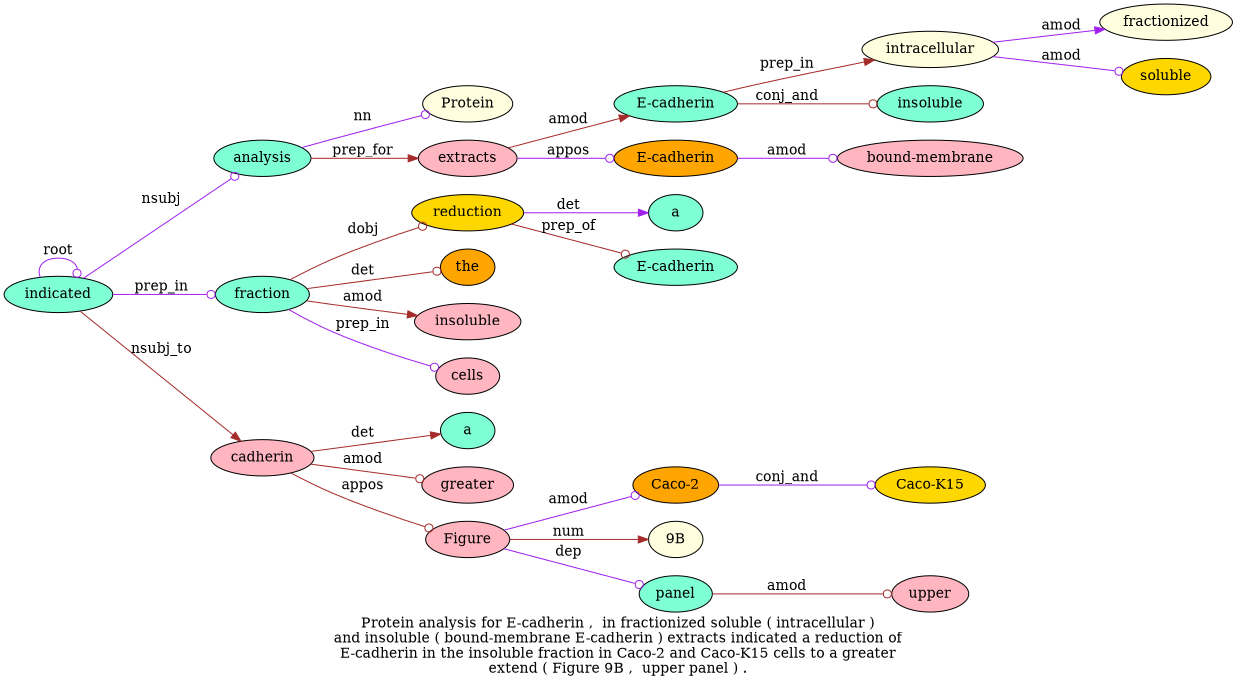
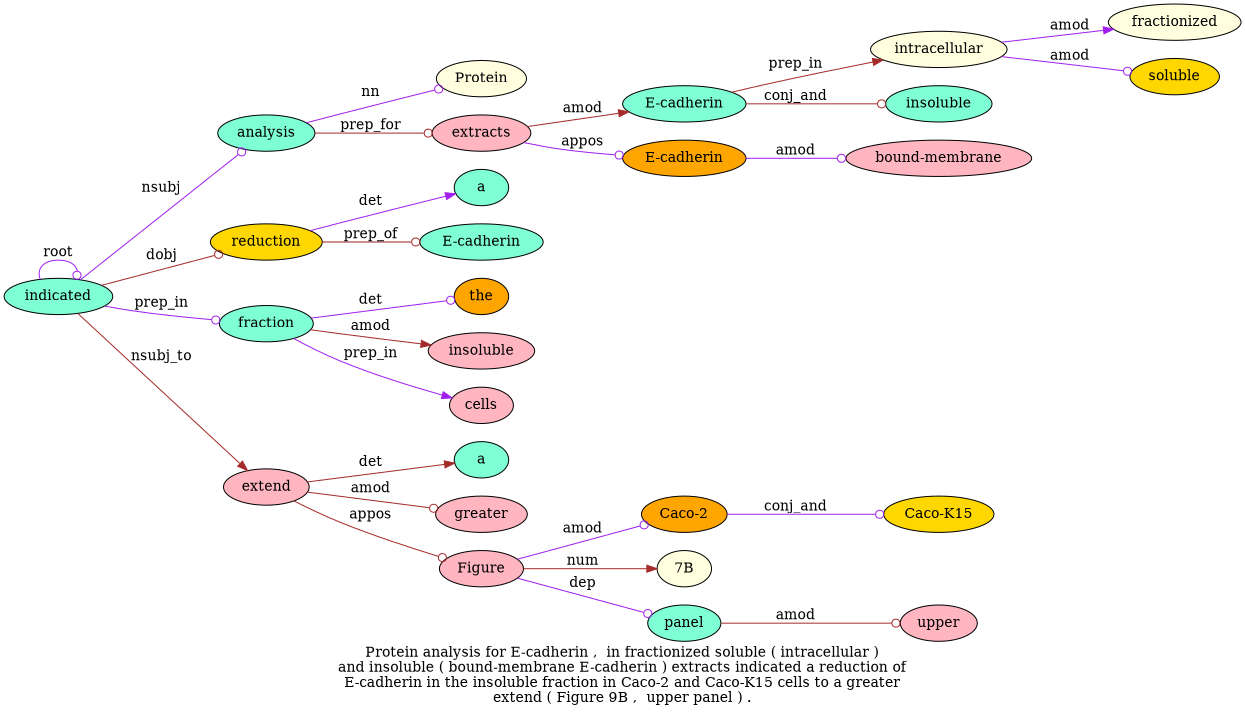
edge "analysis" -> "extracts": arrowhead normal -> odot
edge "fraction" -> "reduction": now "indicated" -> "reduction"
edge "fraction" -> "the": color brown -> purple
edge "fraction" -> "cells": arrowhead odot -> normal
node "cadherin": label "cadherin" -> "extend"
node "9B": label "9B" -> "7B"
